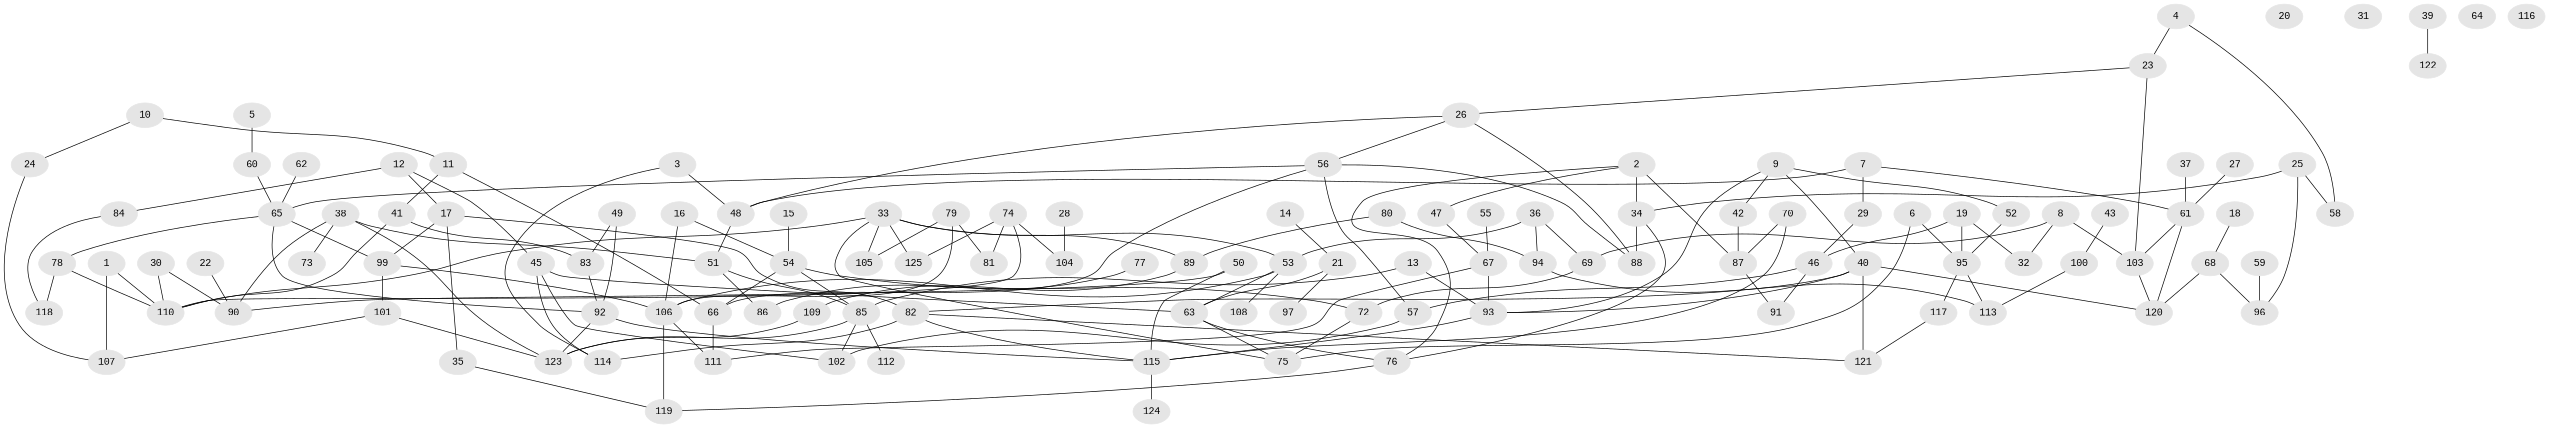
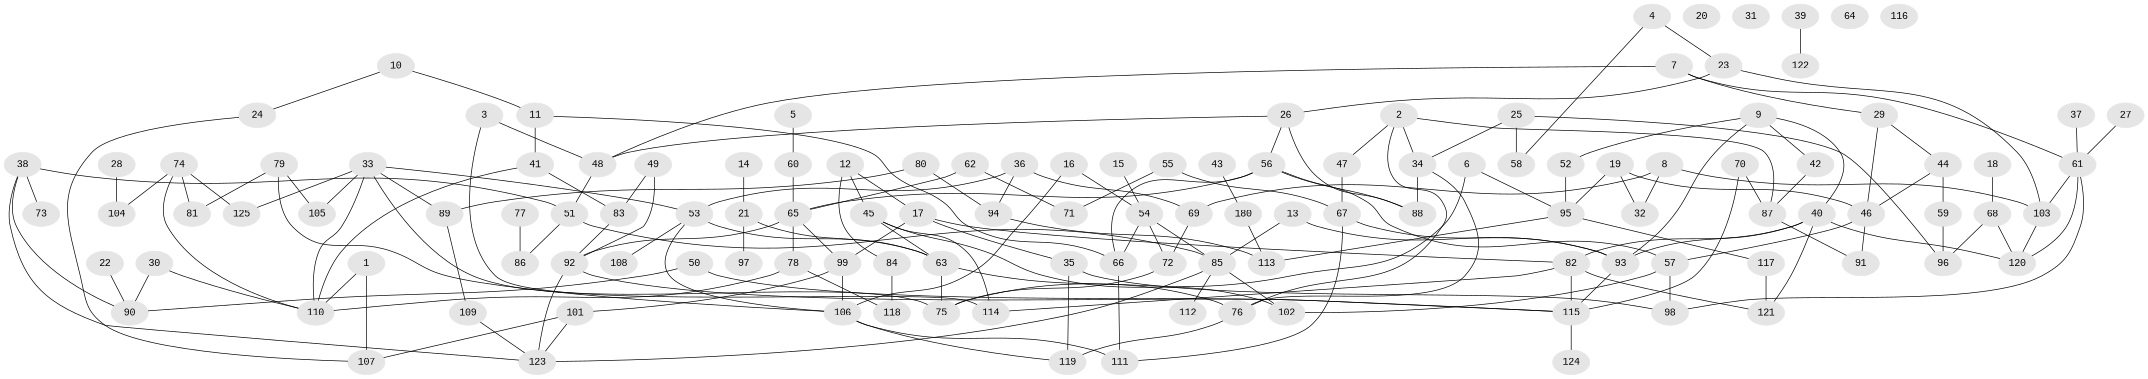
node "44": added
node "71": added
node "100": label "100" -> "180"
node "98": added
